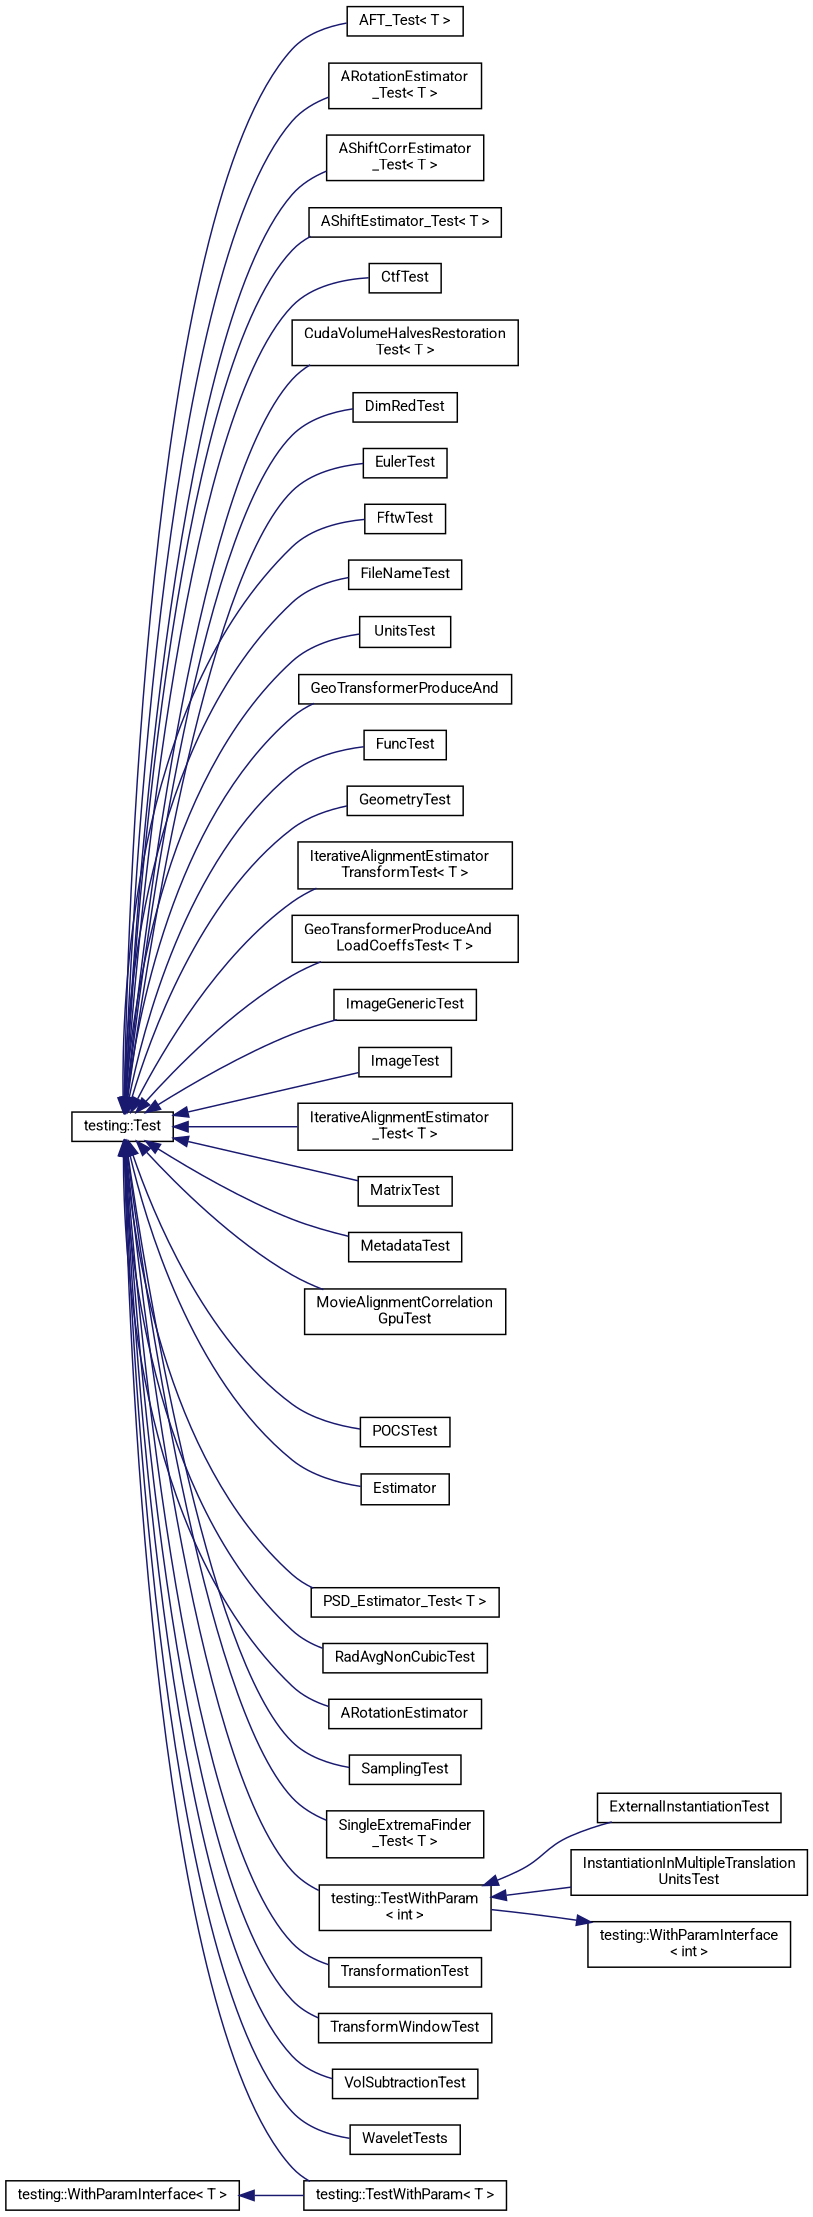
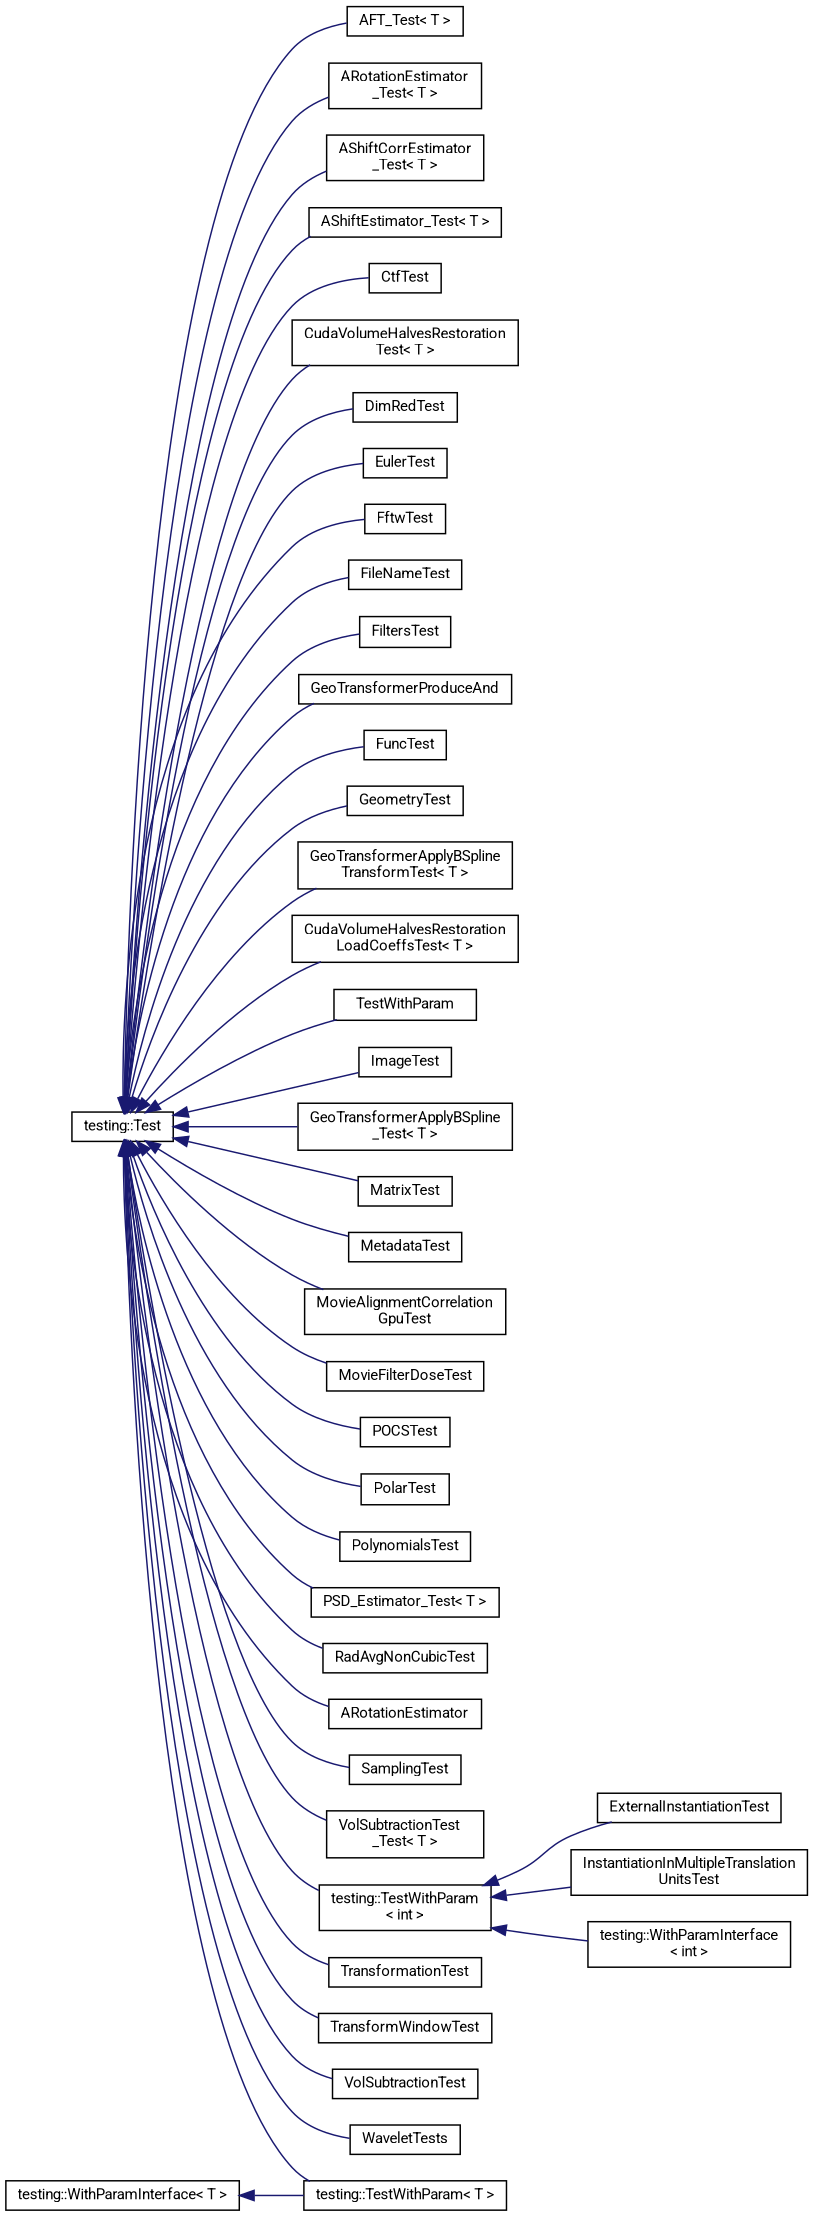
node "UnitsTest": label "UnitsTest" -> "FiltersTest"
node "IterativeAlignmentEstimator TransformTest< T >": label "IterativeAlignmentEstimator TransformTest< T >" -> "GeoTransformerApplyBSpline TransformTest< T >"
node "GeoTransformerProduceAnd LoadCoeffsTest< T >": label "GeoTransformerProduceAnd LoadCoeffsTest< T >" -> "CudaVolumeHalvesRestoration LoadCoeffsTest< T >"
node "ImageGenericTest": label "ImageGenericTest" -> "TestWithParam"
node "IterativeAlignmentEstimator _Test< T >": label "IterativeAlignmentEstimator _Test< T >" -> "GeoTransformerApplyBSpline _Test< T >"
node "MovieFilterDoseTest": added
node "Estimator": label "Estimator" -> "PolarTest"
node "PolynomialsTest": added
node "SingleExtremaFinder _Test< T >": label "SingleExtremaFinder _Test< T >" -> "VolSubtractionTest _Test< T >"
edge "testing::TestWithParam < int >" -> "testing::WithParamInterface < int >": reversed
